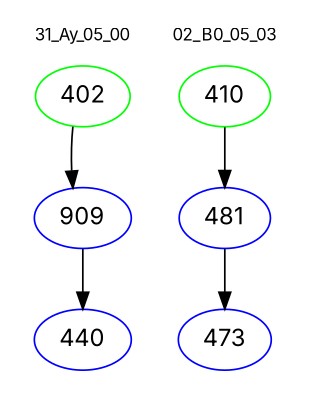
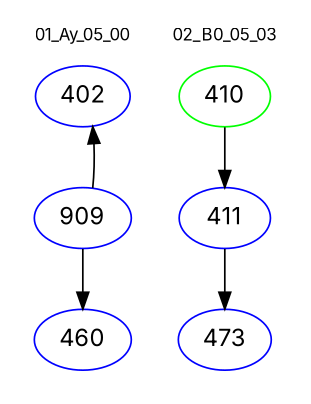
cluster "31_Ay_05_00": label "31_Ay_05_00" -> "01_Ay_05_00"
node "402": color green -> blue
edge "402" -> "909": reversed
node "481": label "481" -> "411"
node "440": label "440" -> "460"
